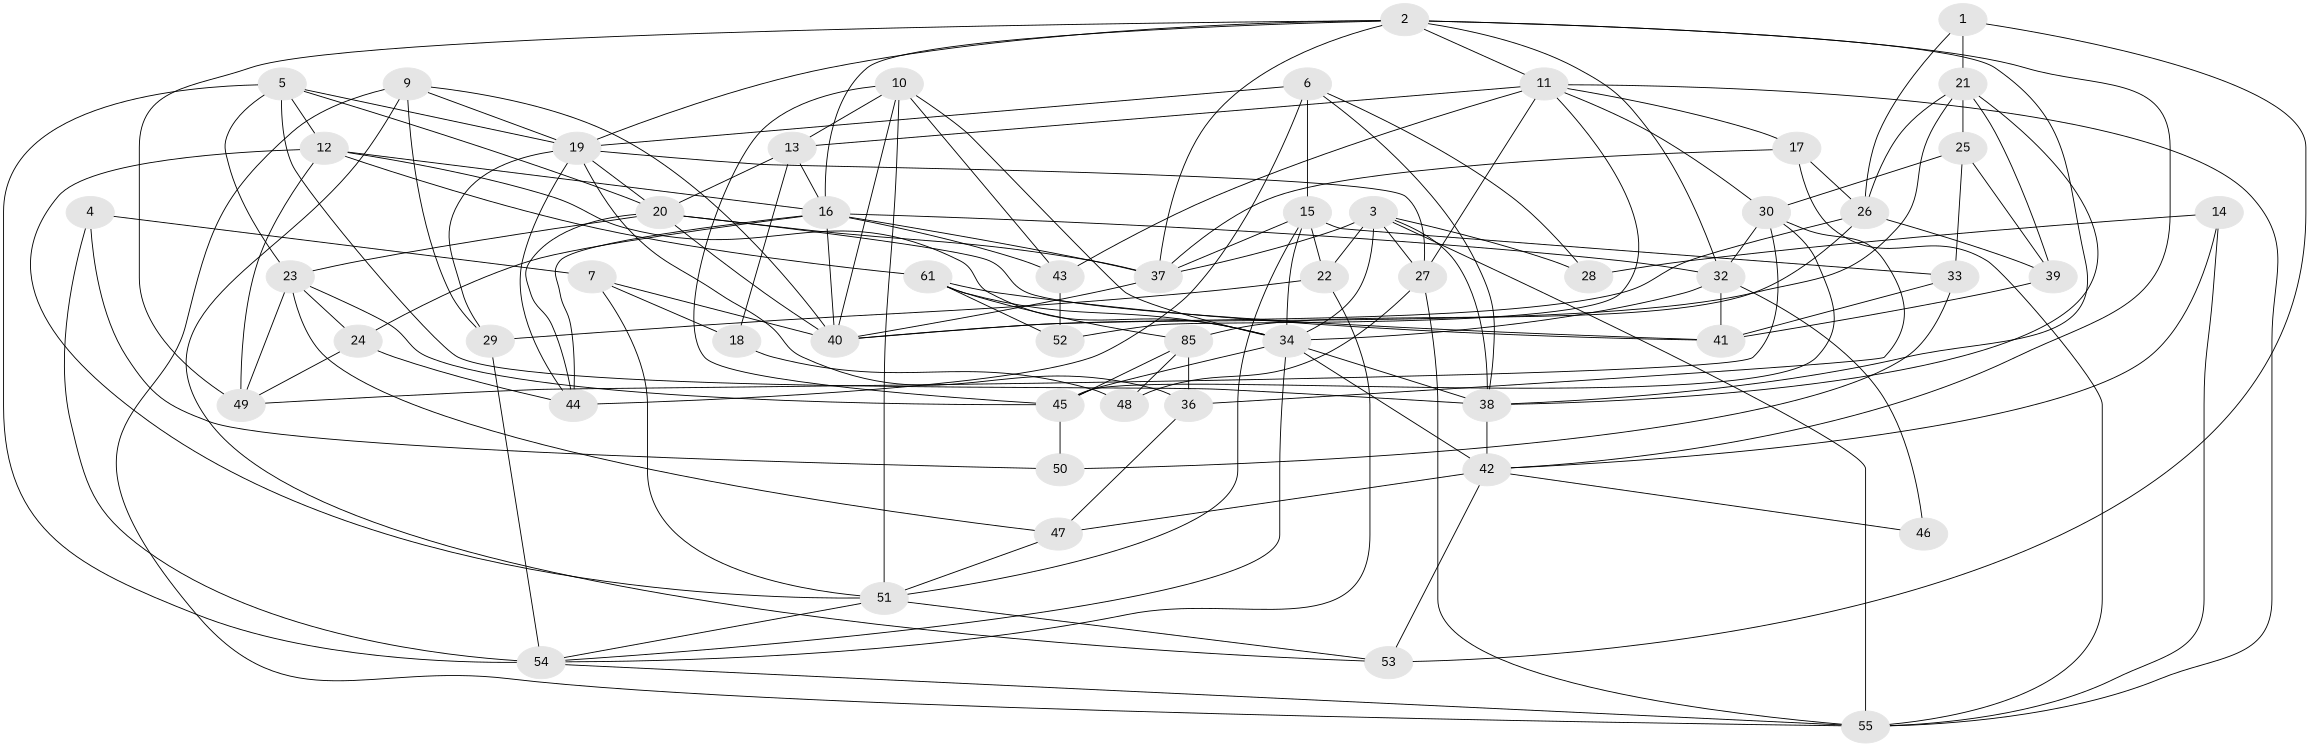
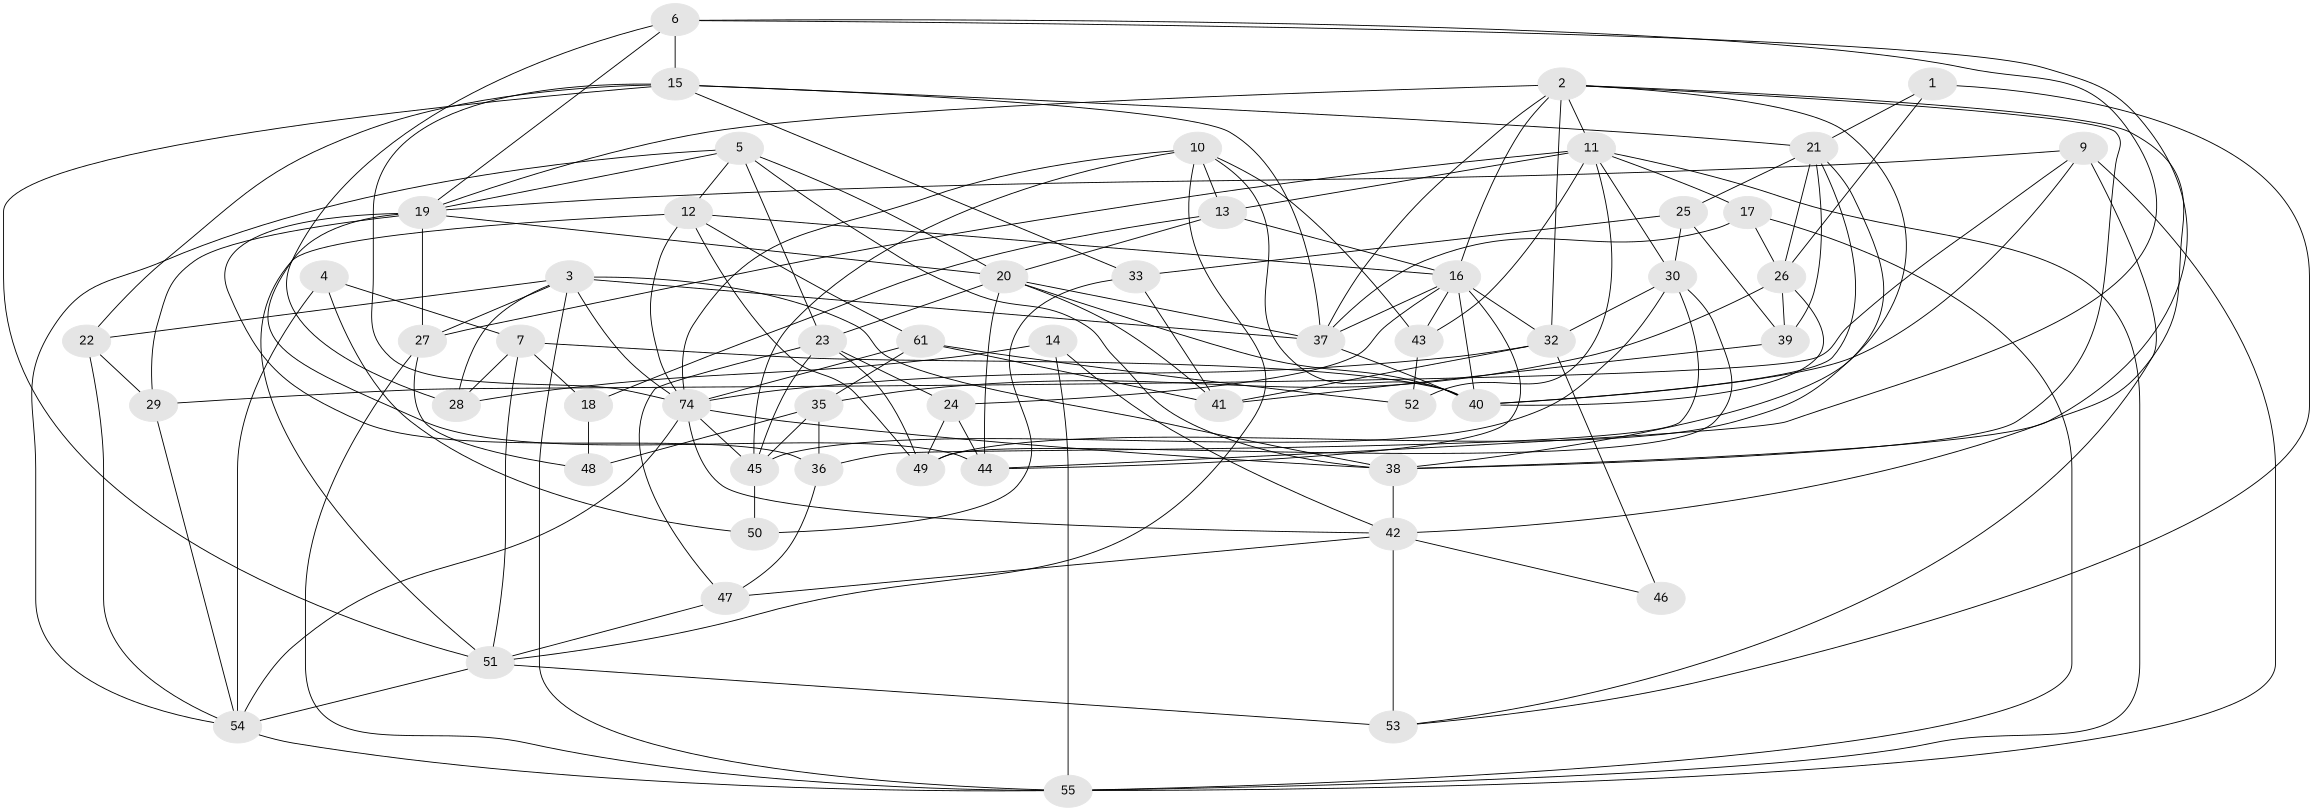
edge "15" -- "21": added
node "85": label "85" -> "35"
node "34": label "34" -> "74"
edge "7" -- "28": added
